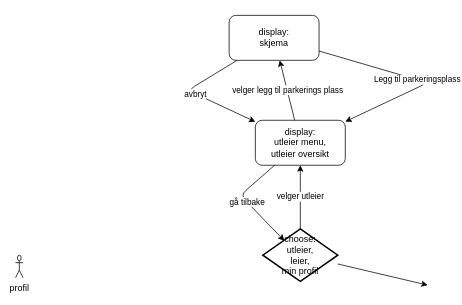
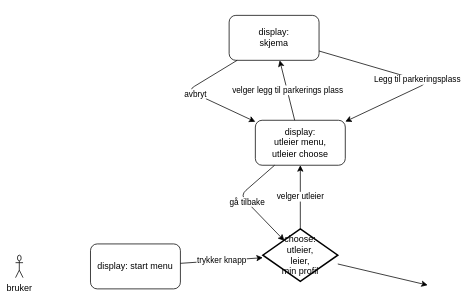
node "display: utleier menu, utleier oversikt": label "display: utleier menu, utleier oversikt" -> "display: utleier menu, utleier choose"
edge "display: start menu" -> "choose: utleier, leier, min profil": added, label "trykker knapp"
node "display: start menu": added
node "profil": label "profil" -> "bruker"
